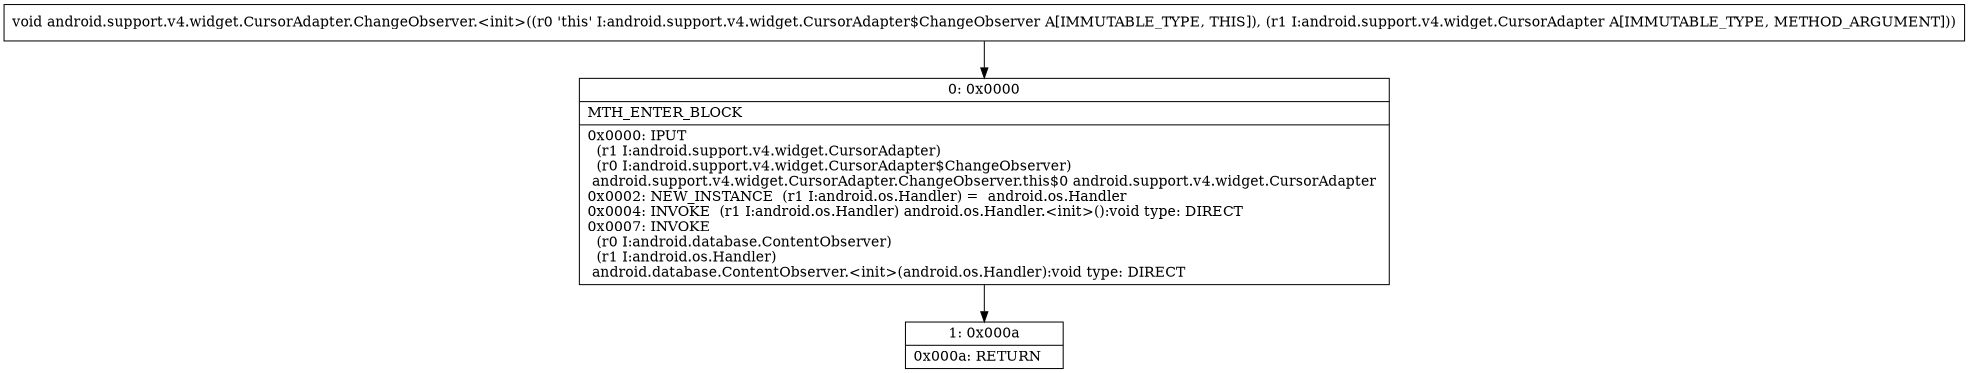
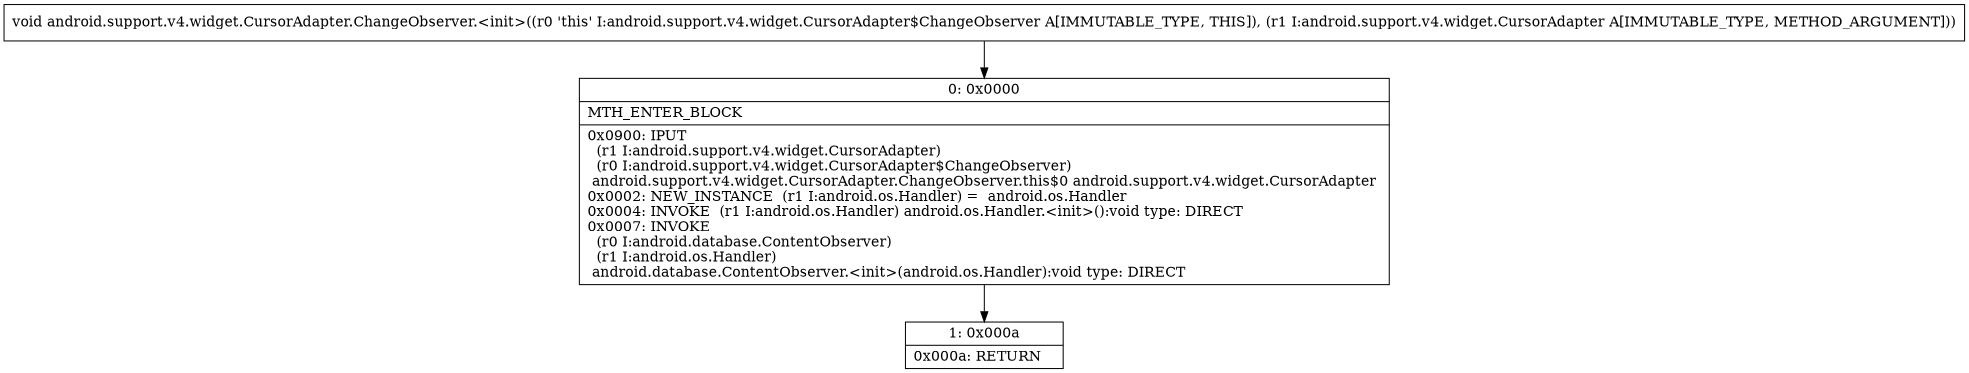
node "0: 0x0000": text "0x0000: IPUT" -> "0x0900: IPUT"
